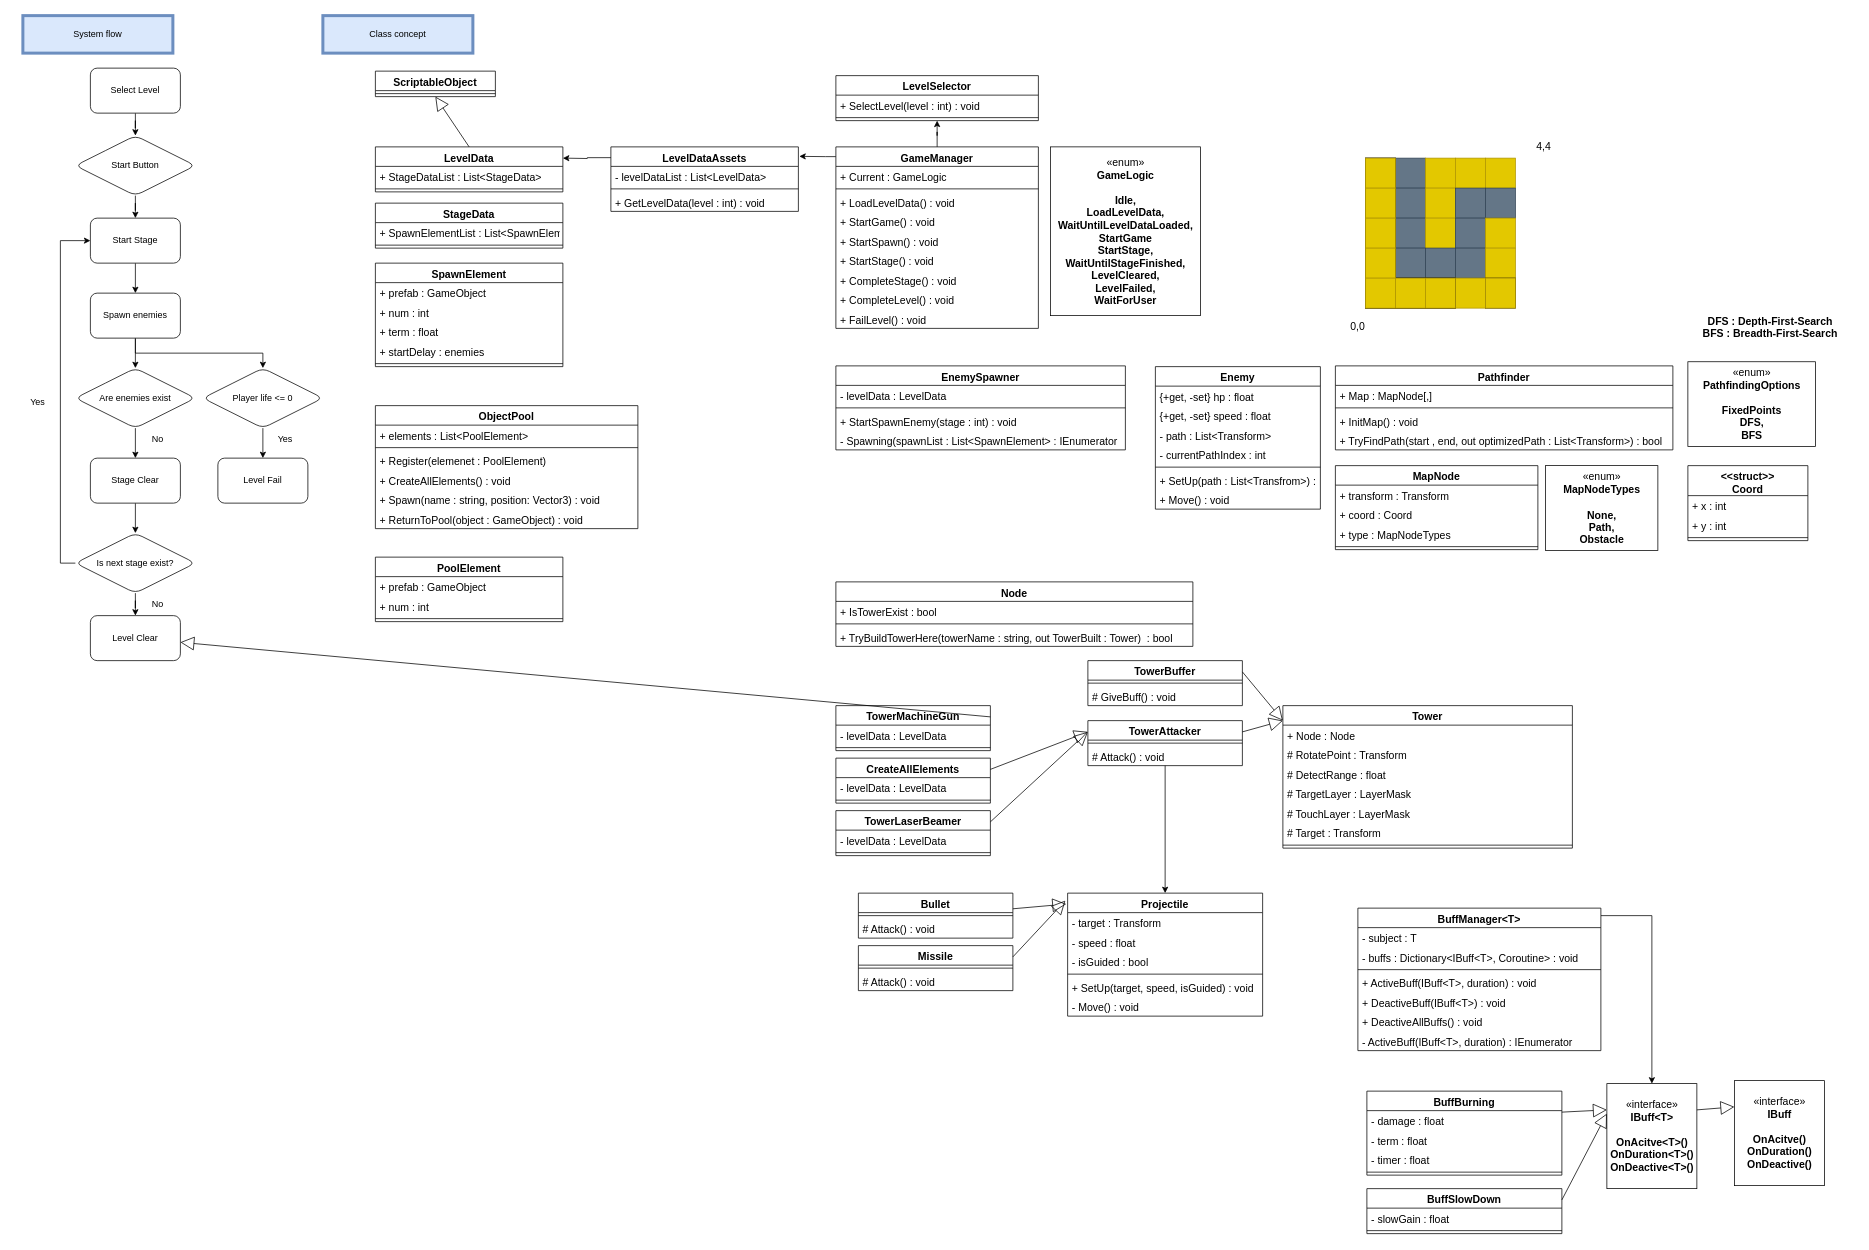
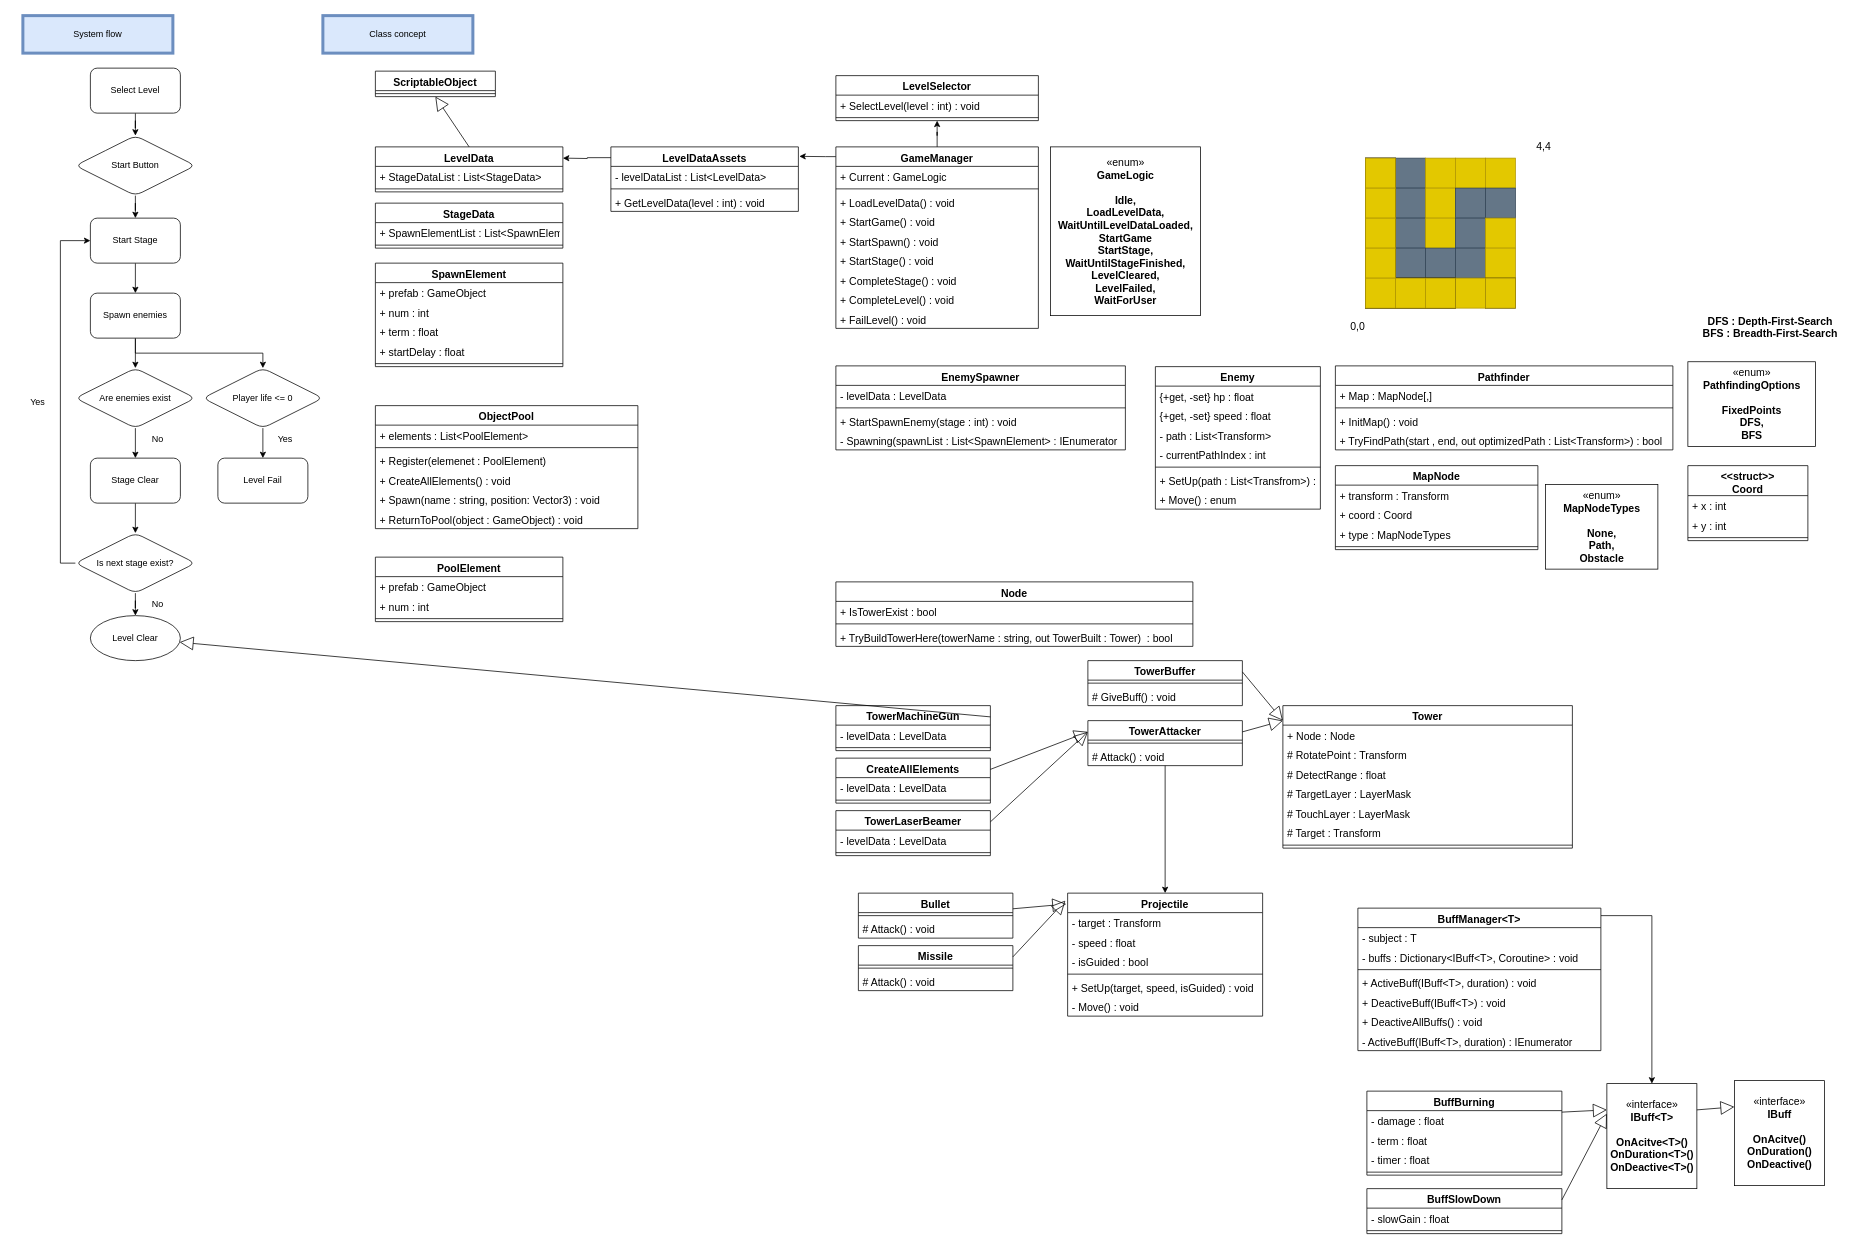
node "+ startDelay : enemies": label "+ startDelay : enemies" -> "+ startDelay : float"
node "+ Move() : void": label "+ Move() : void" -> "+ Move() : enum"
node "«enum» MapNodeTypes None, Path, Obstacle": moved (1602, 508) -> (1602, 527)
node "Level Clear": shape rounded rectangle -> ellipse
